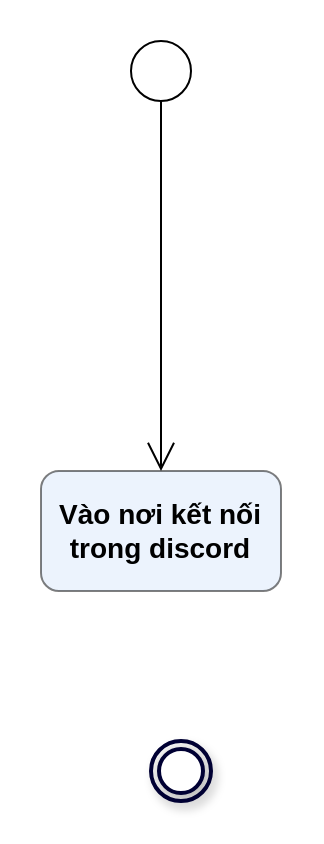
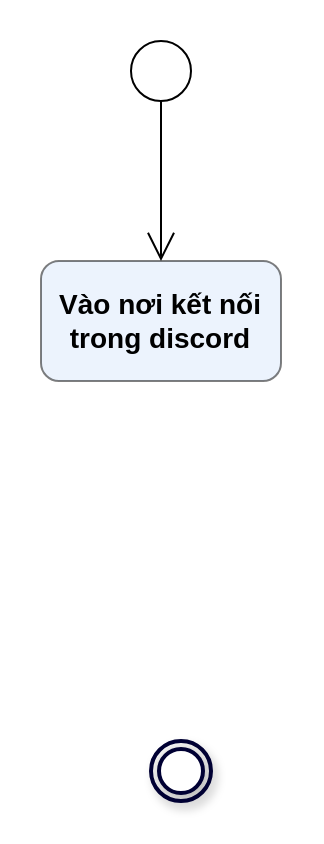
node "Vào nơi kết nối trong discord": moved (161, 531) -> (161, 321)
